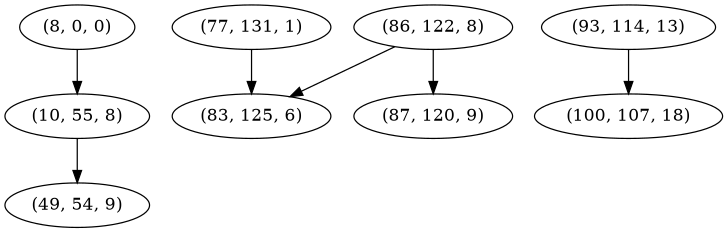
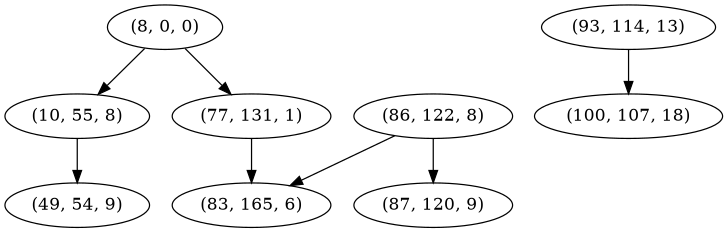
edge "(8, 0, 0)" -> "(77, 131, 1)": added
node "(83, 125, 6)": label "(83, 125, 6)" -> "(83, 165, 6)"
